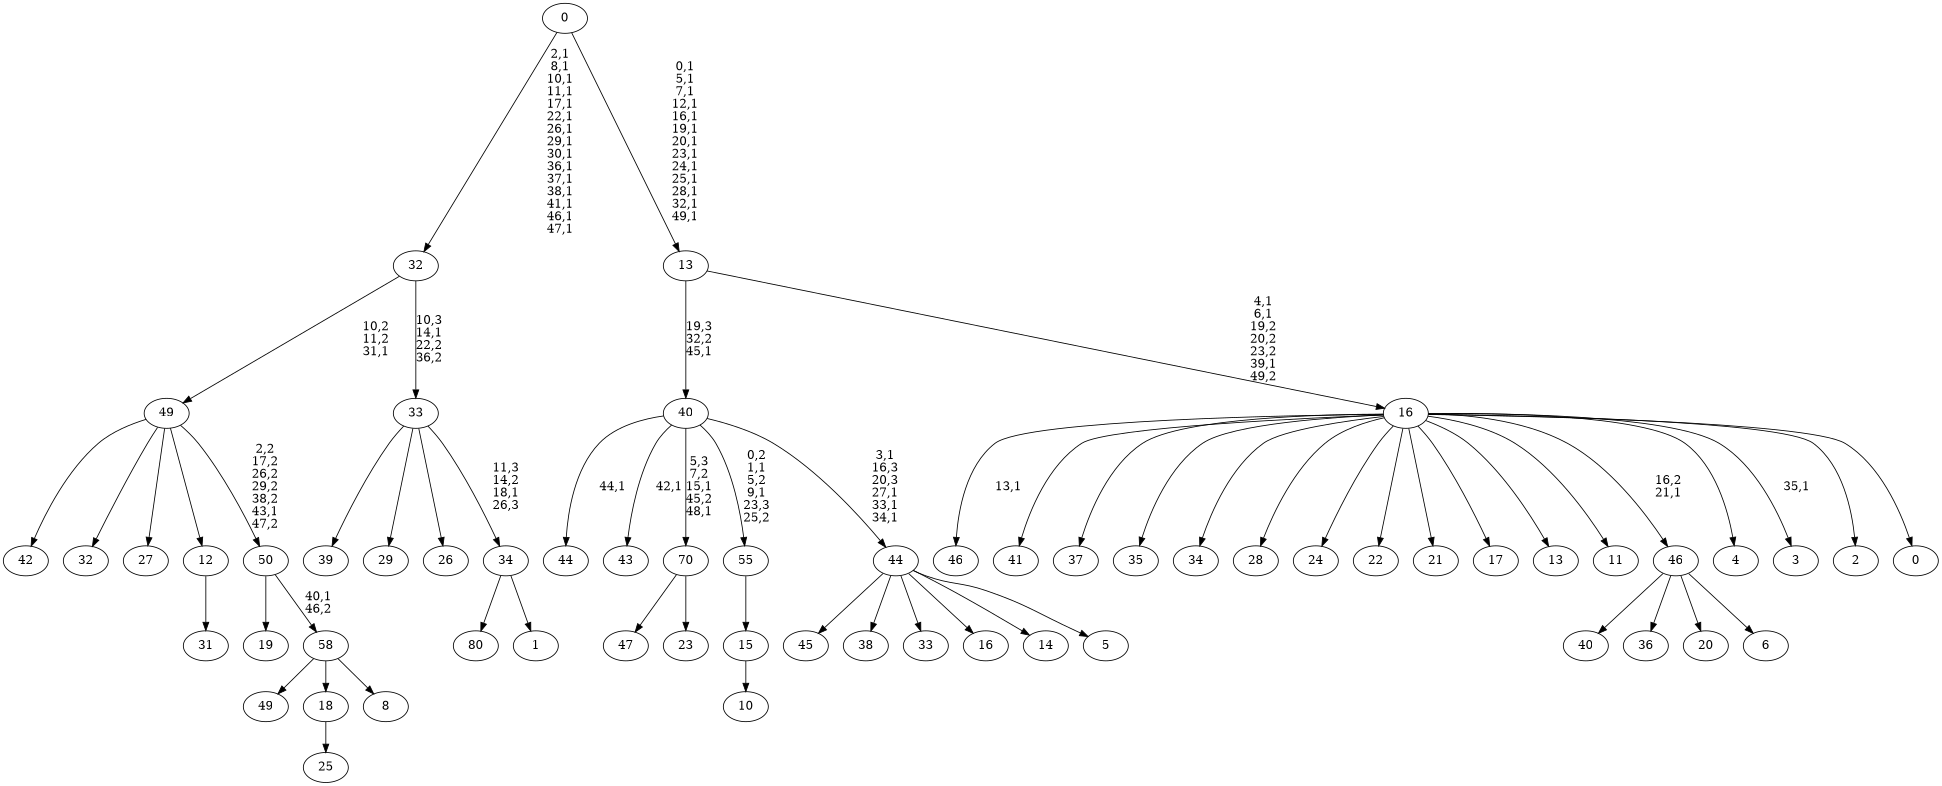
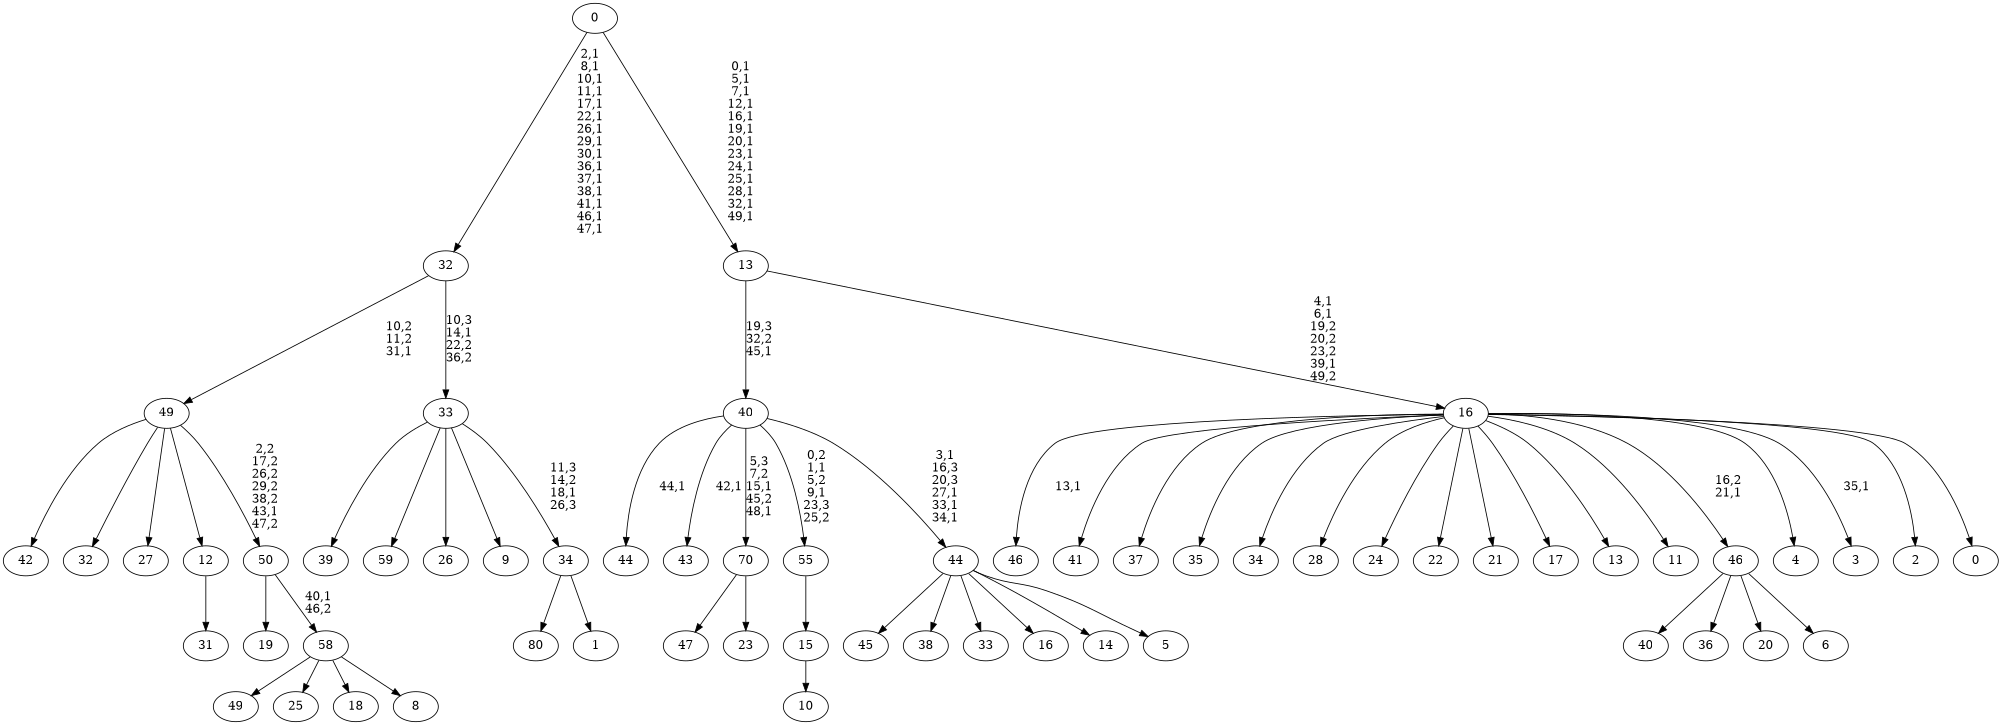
node "29": label "29" -> "59"
node "9": added
edge "18" -> "25": now "58" -> "25"
